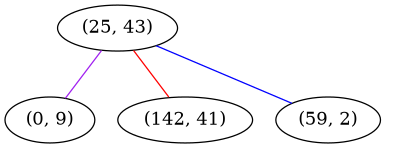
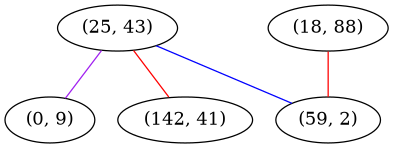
node "(18, 88)": added
